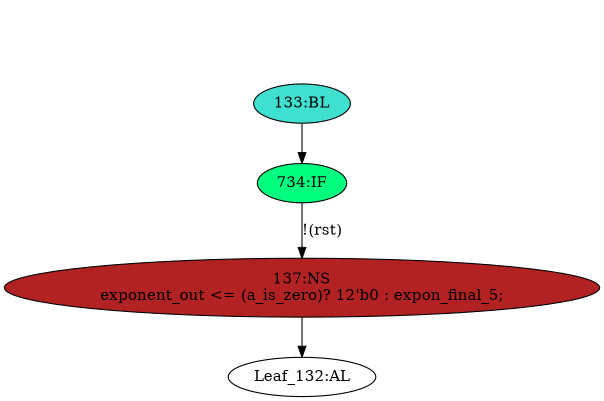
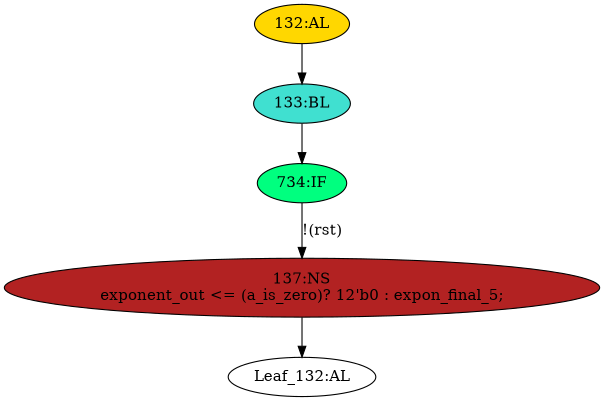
node "132:AL": added
